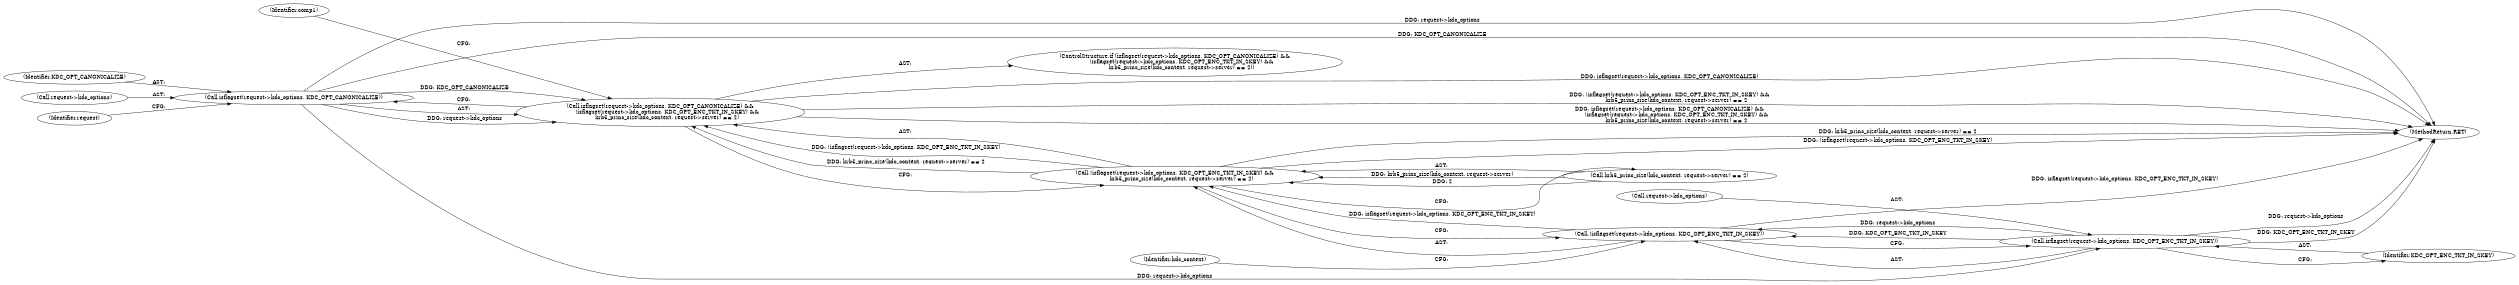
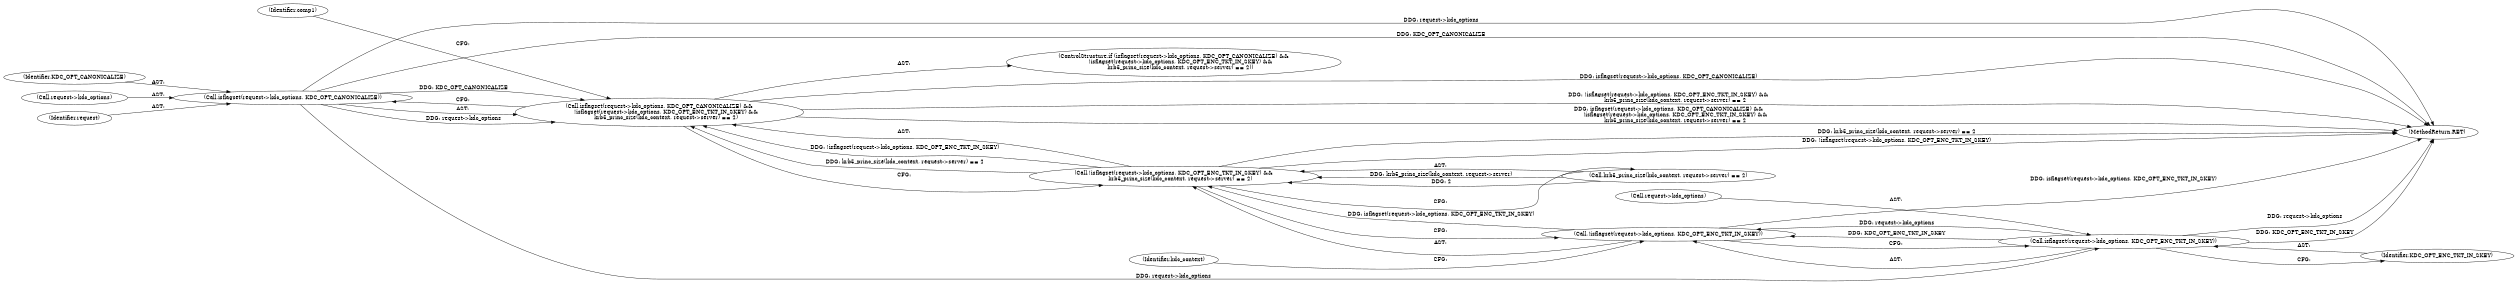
edge "(Identifier,request)" -> "(Call,isflagset(request->kdc_options, KDC_OPT_CANONICALIZE))": label "CFG: " -> "AST: "
